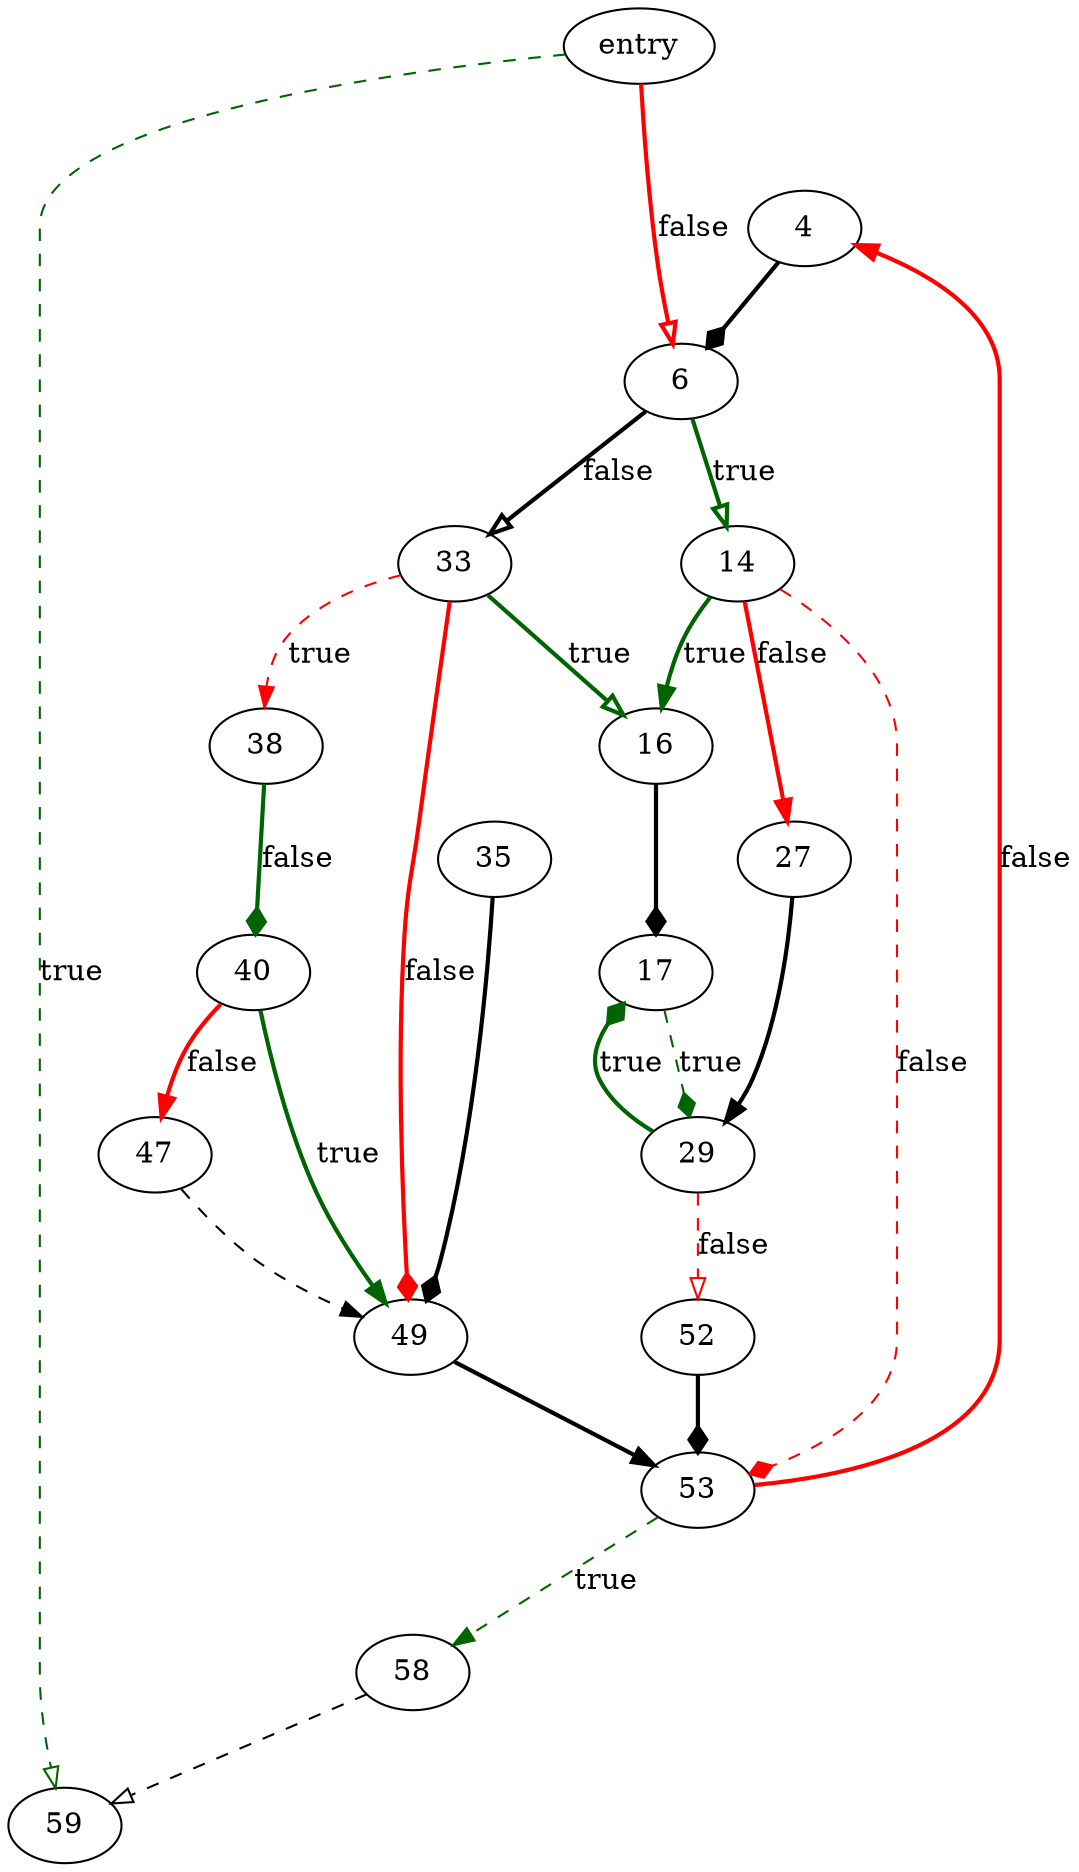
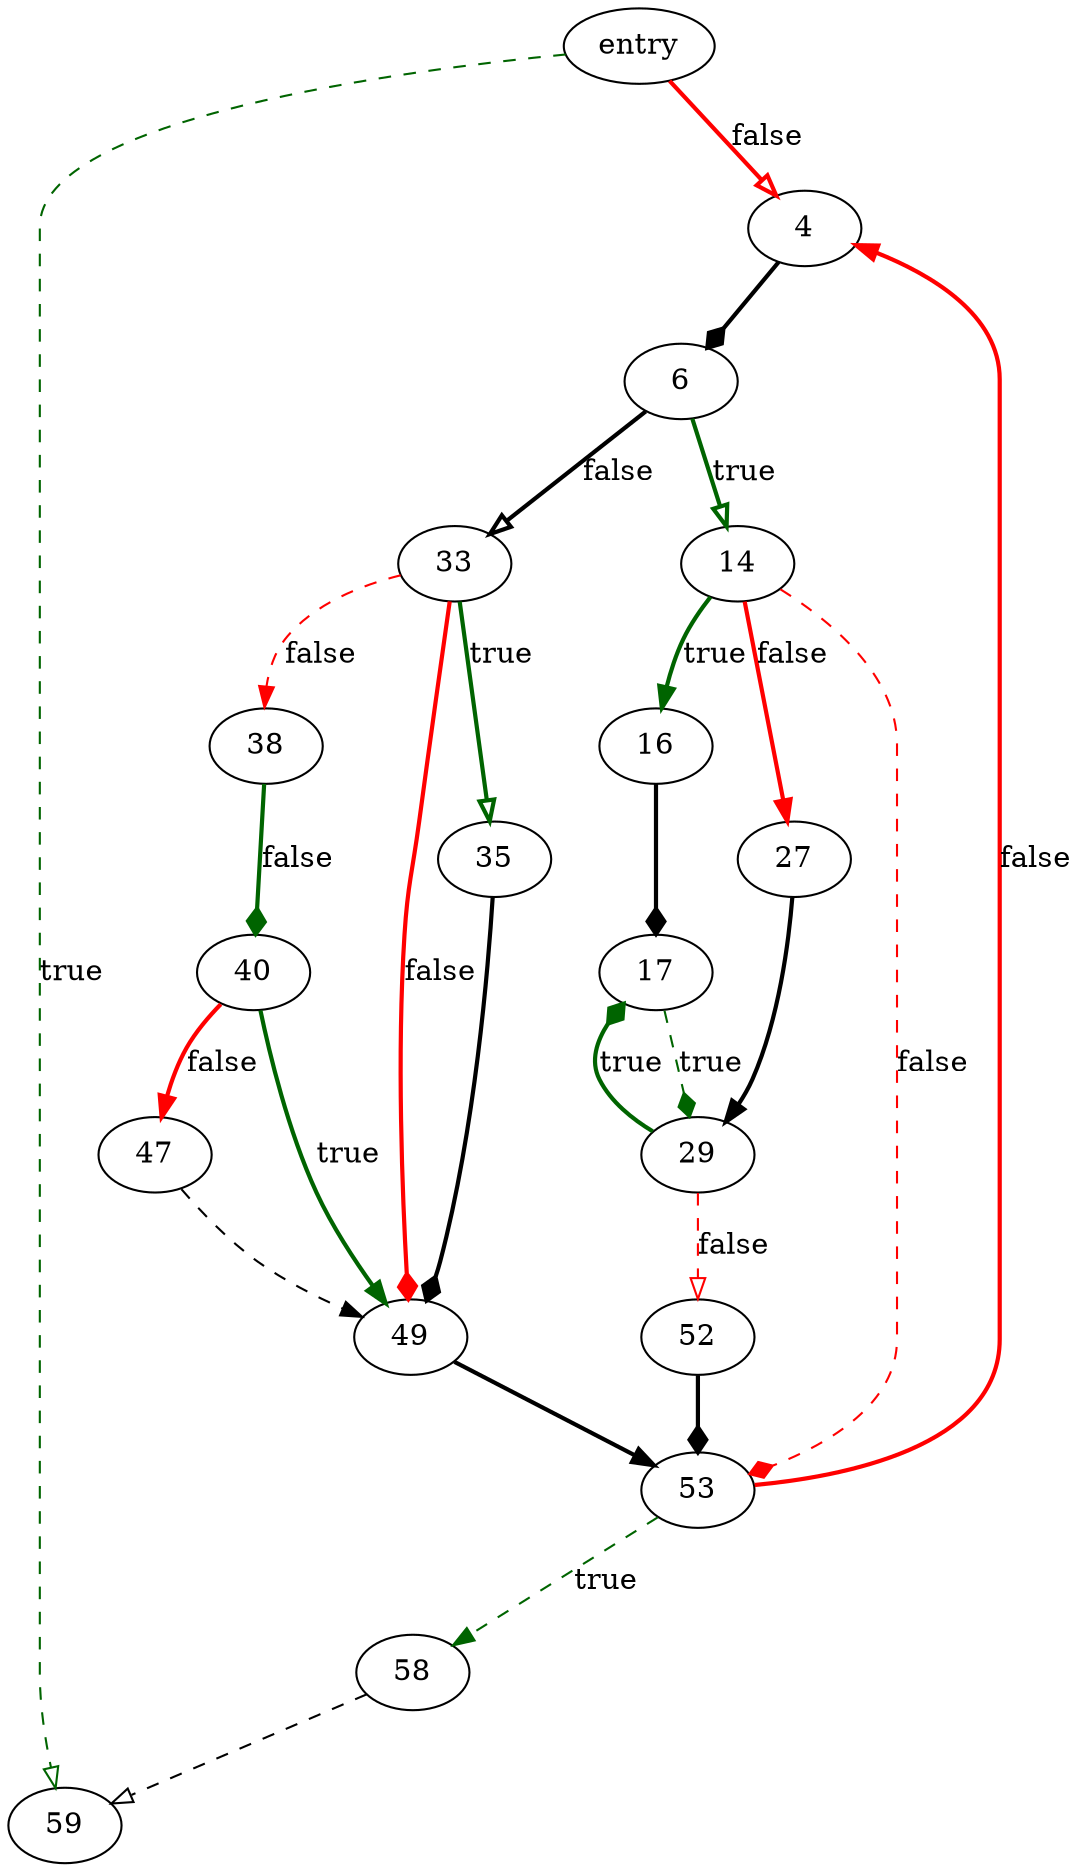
edge "entry" -> "6": now "entry" -> "4"
edge "33" -> "16": now "33" -> "35"
edge "33" -> "38": label "true" -> "false"
